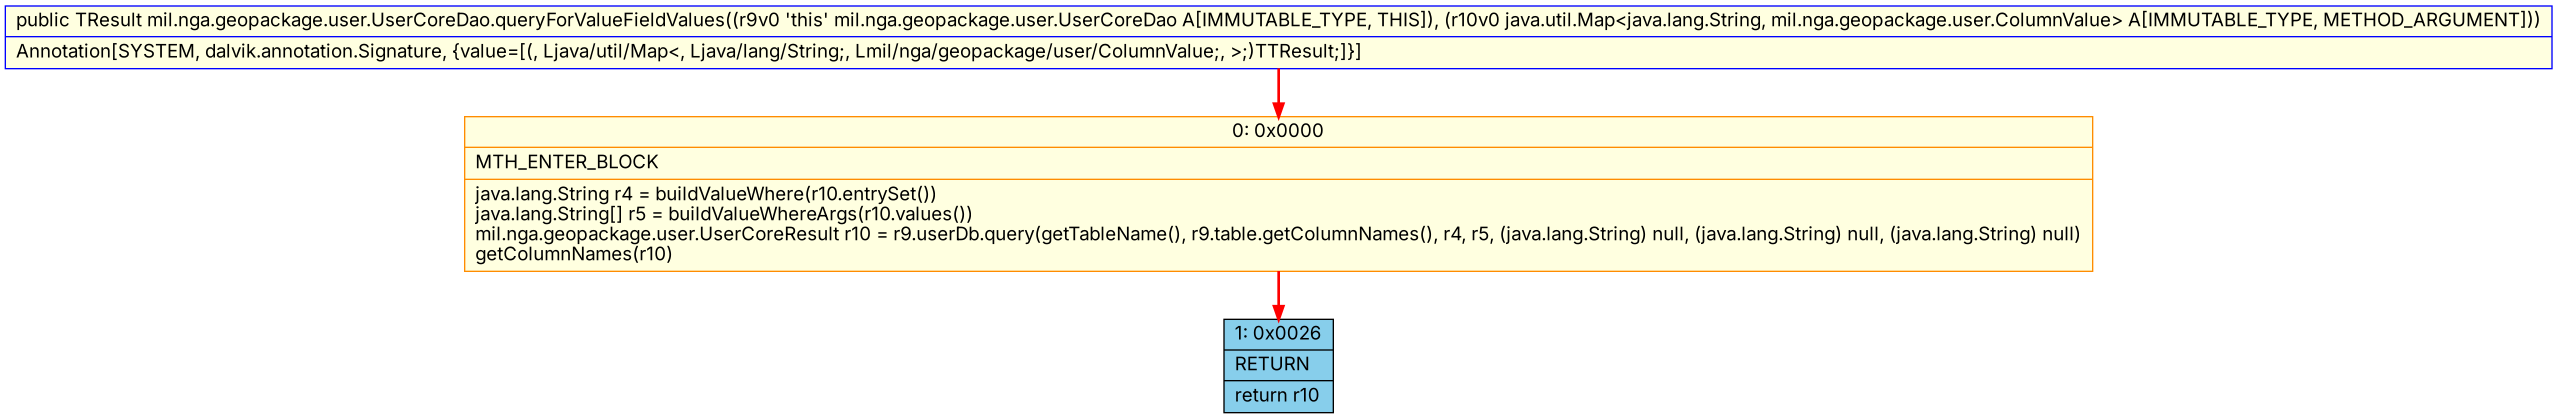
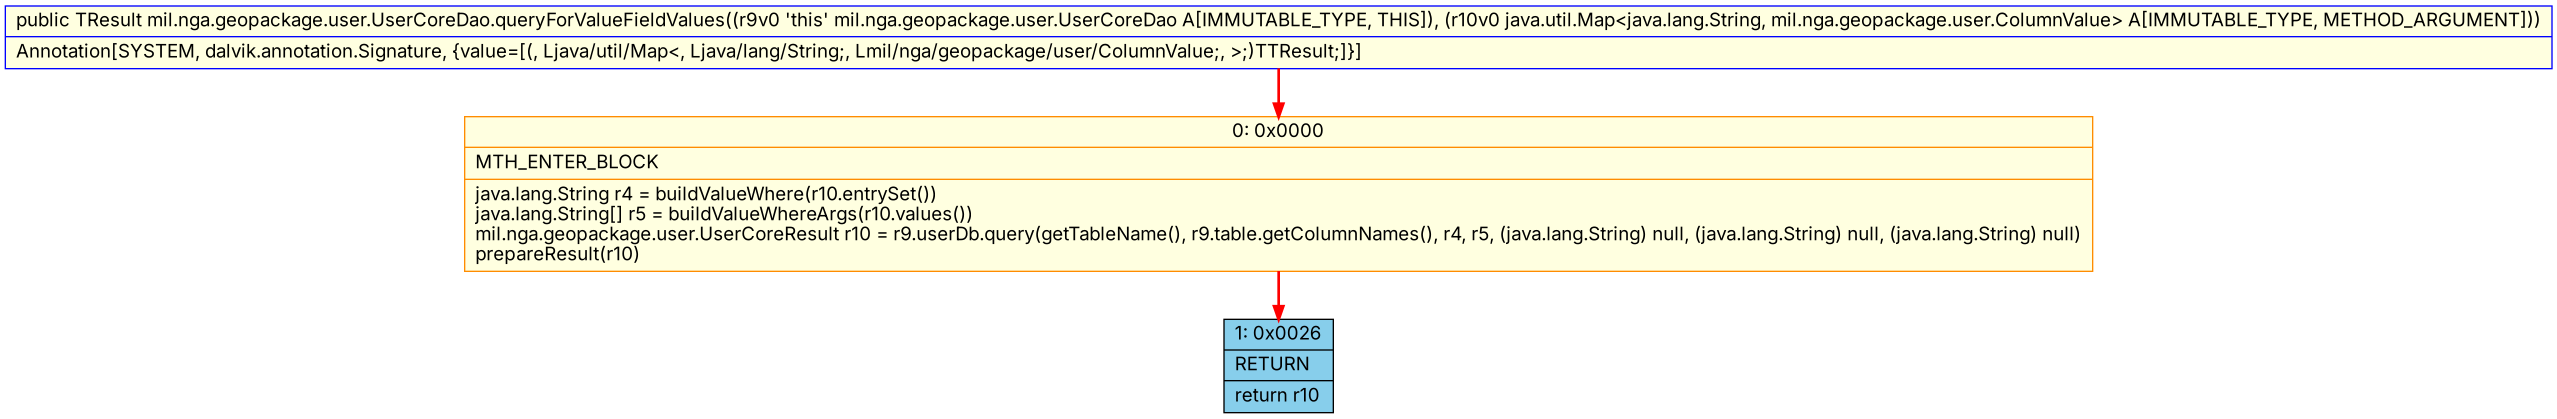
node "0: 0x0000": text "getColumnNames(r10)" -> "prepareResult(r10)"
